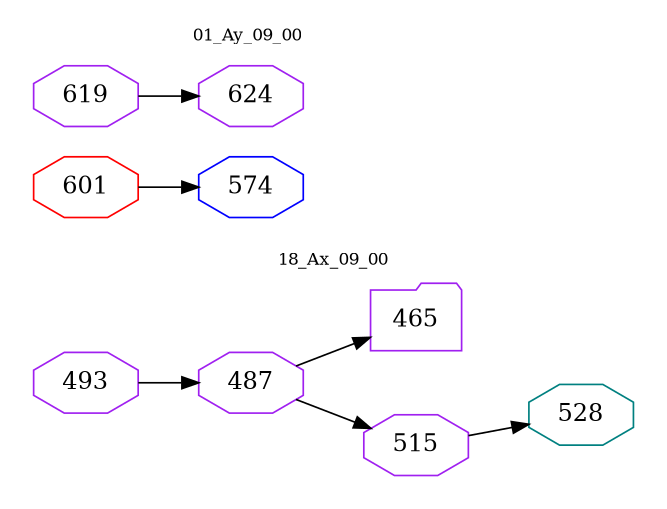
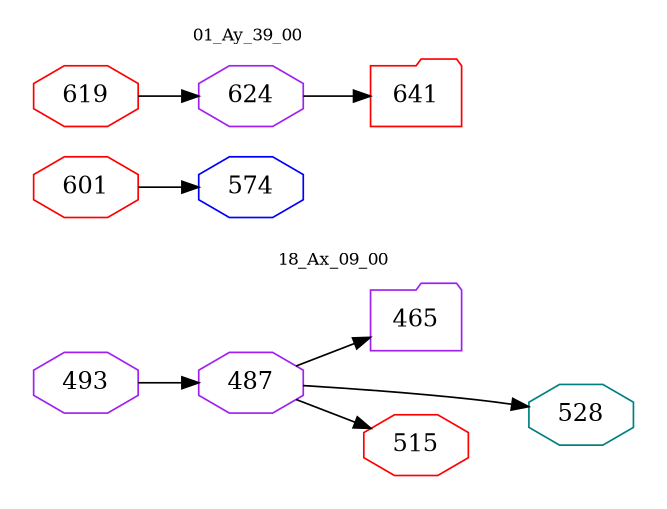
cluster "01_Ay_09_00": label "01_Ay_09_00" -> "01_Ay_39_00"
node "619": color purple -> red
node "641": added
edge "515" -> "528": now "487" -> "528"
node "515": color purple -> red
